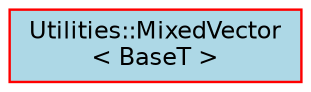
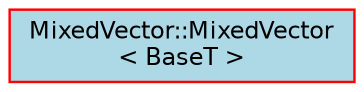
node "Utilities::MixedVector < BaseT >": label "Utilities::MixedVector < BaseT >" -> "MixedVector::MixedVector < BaseT >"
